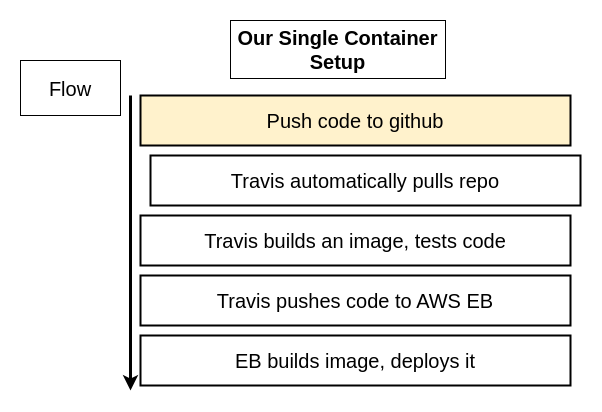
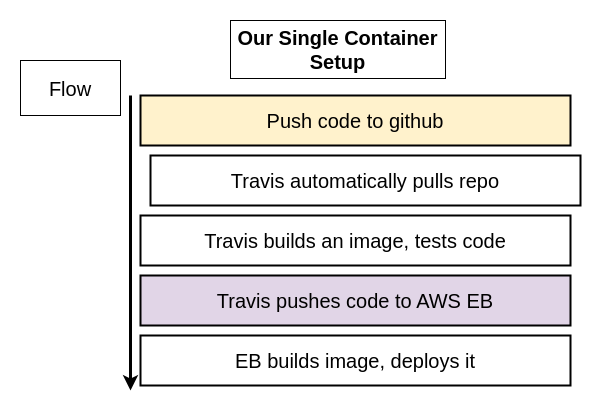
node "Travis pushes code to AWS EB": fillcolor #ffffff -> #e1d5e7
